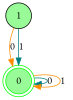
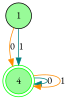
node "0": label "0" -> "4"
